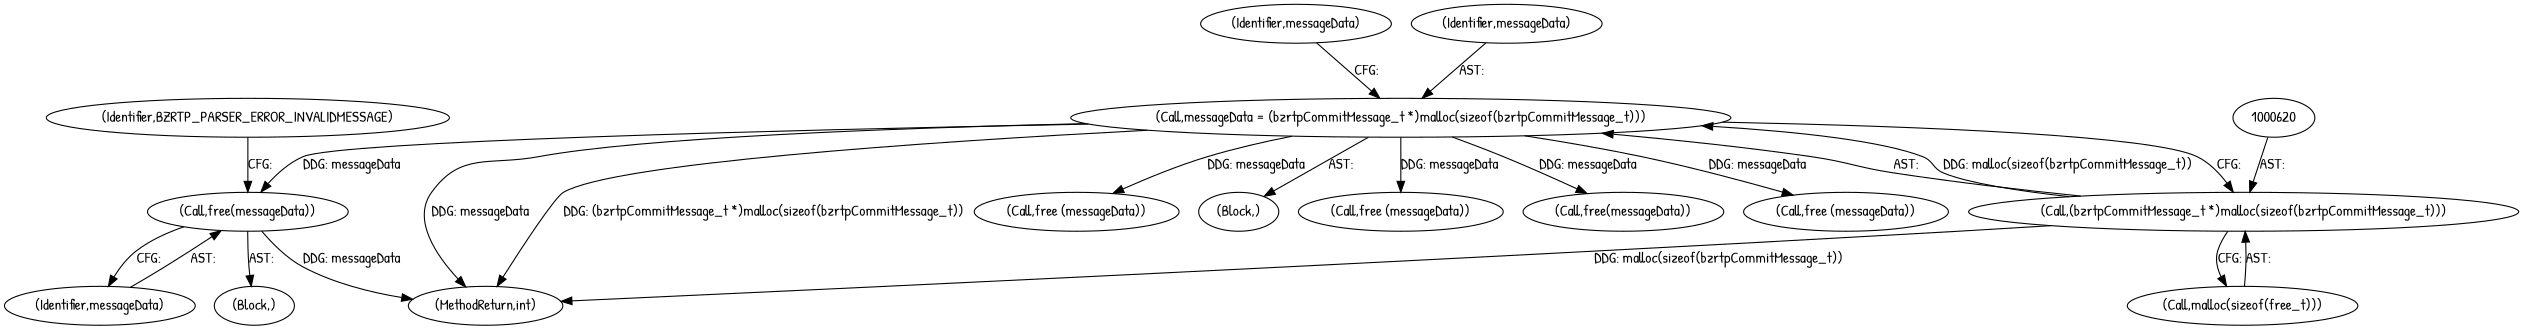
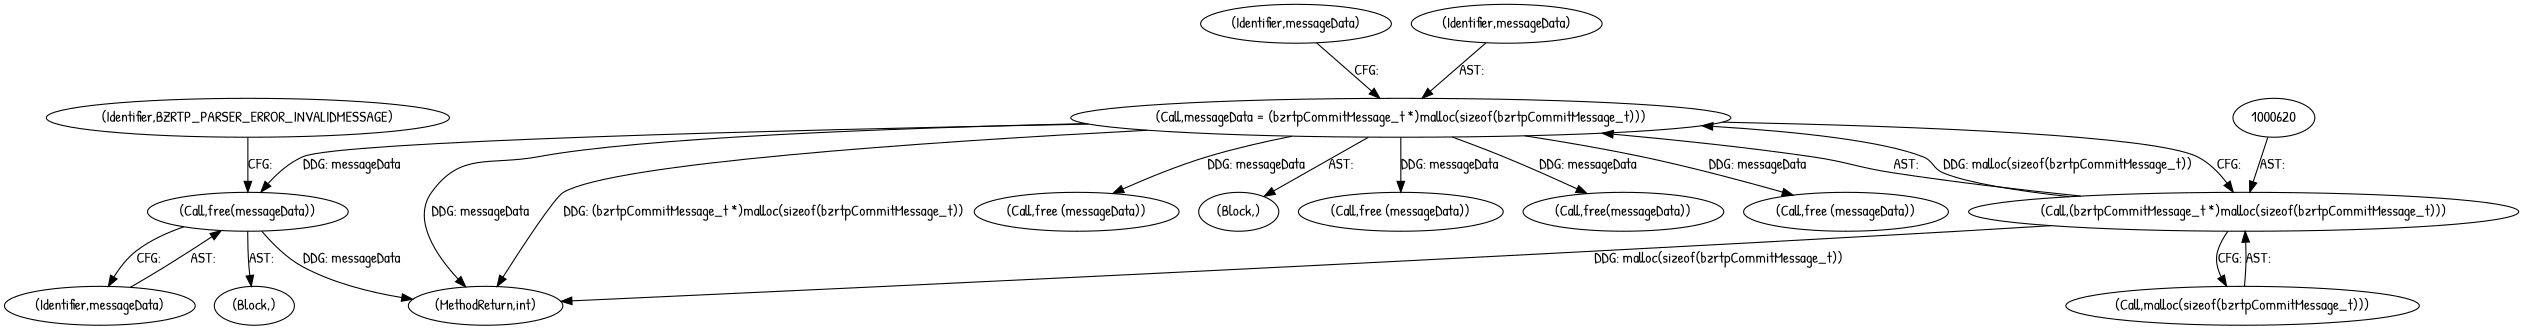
node "(Call,malloc(sizeof(free_t)))": label "(Call,malloc(sizeof(free_t)))" -> "(Call,malloc(sizeof(bzrtpCommitMessage_t)))"
